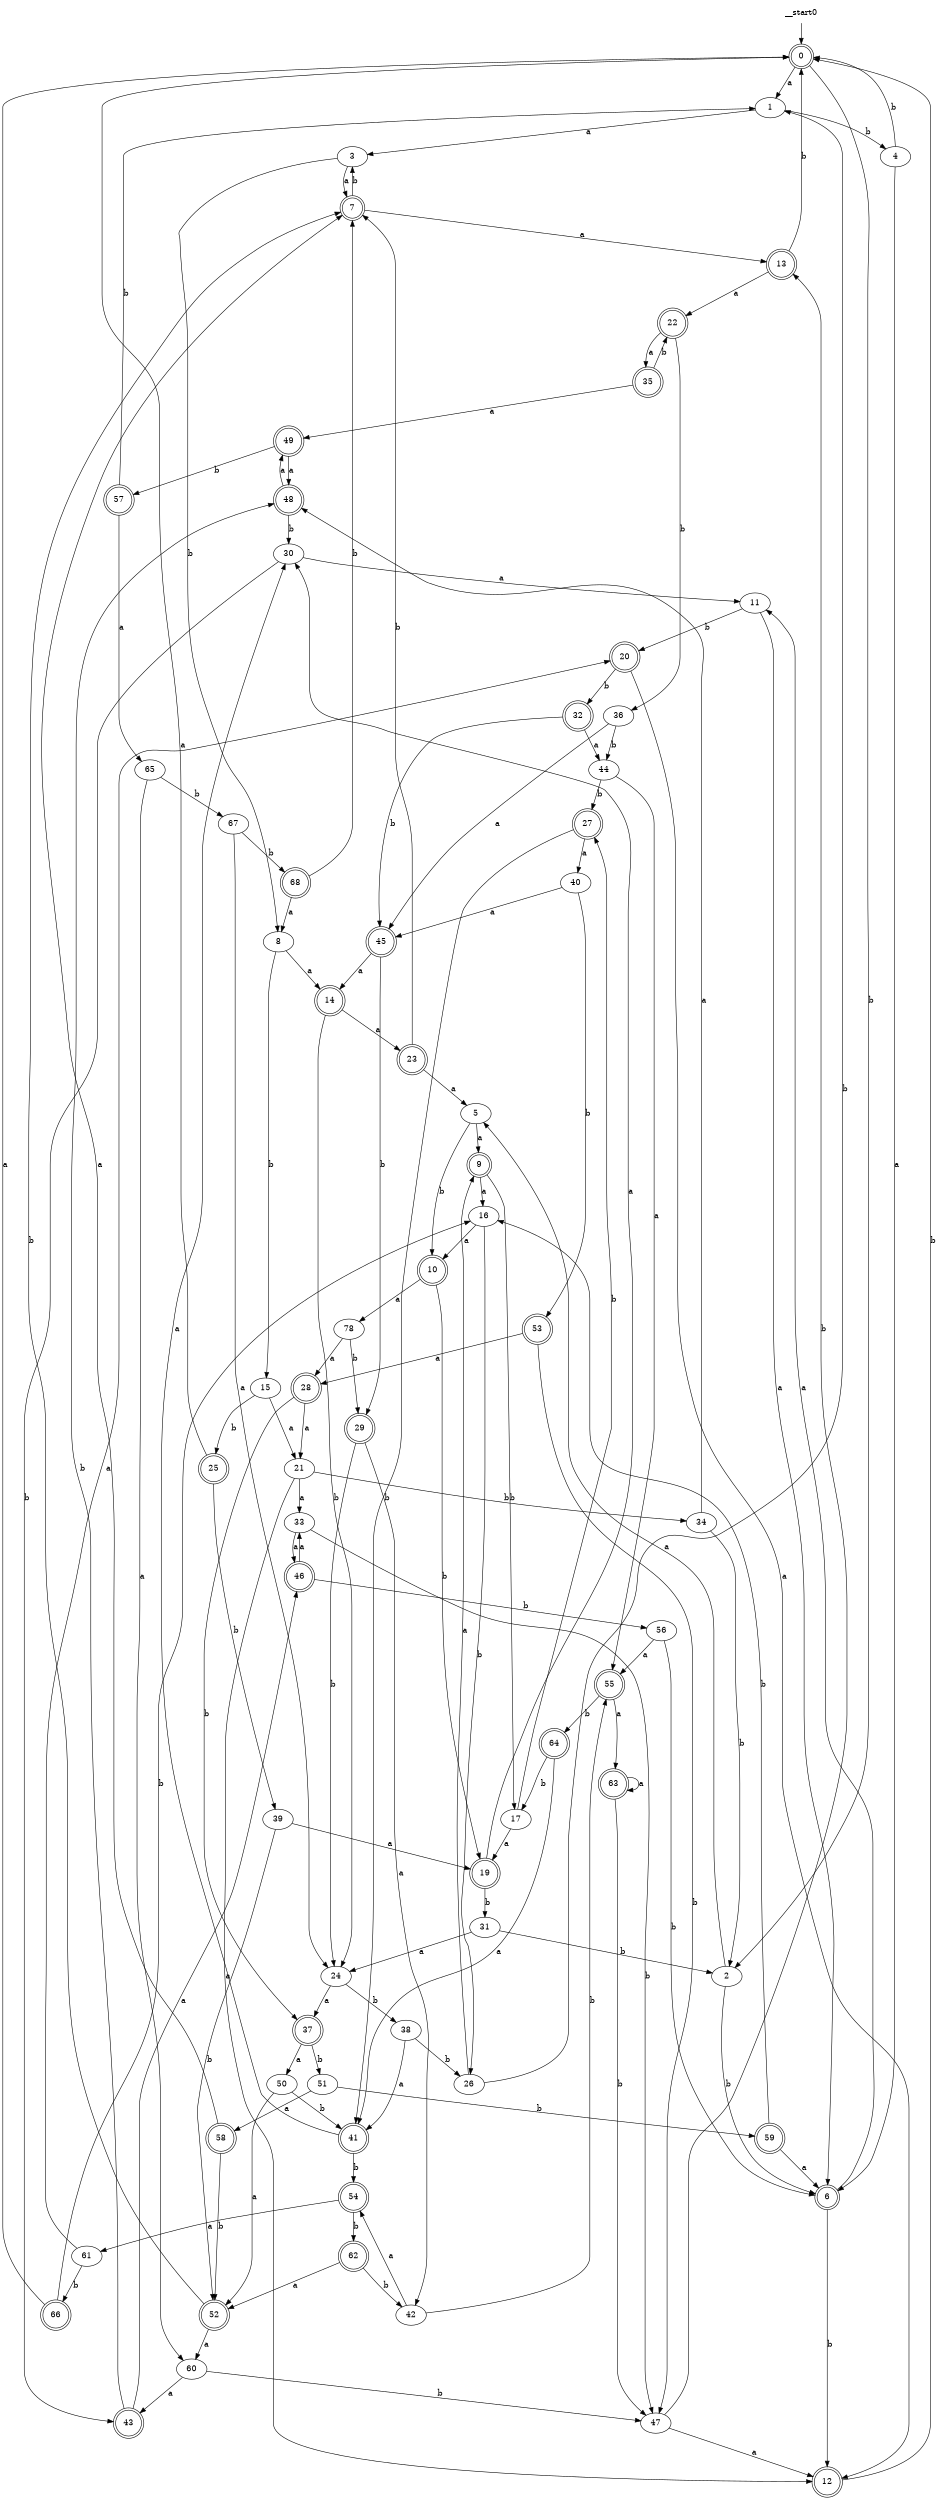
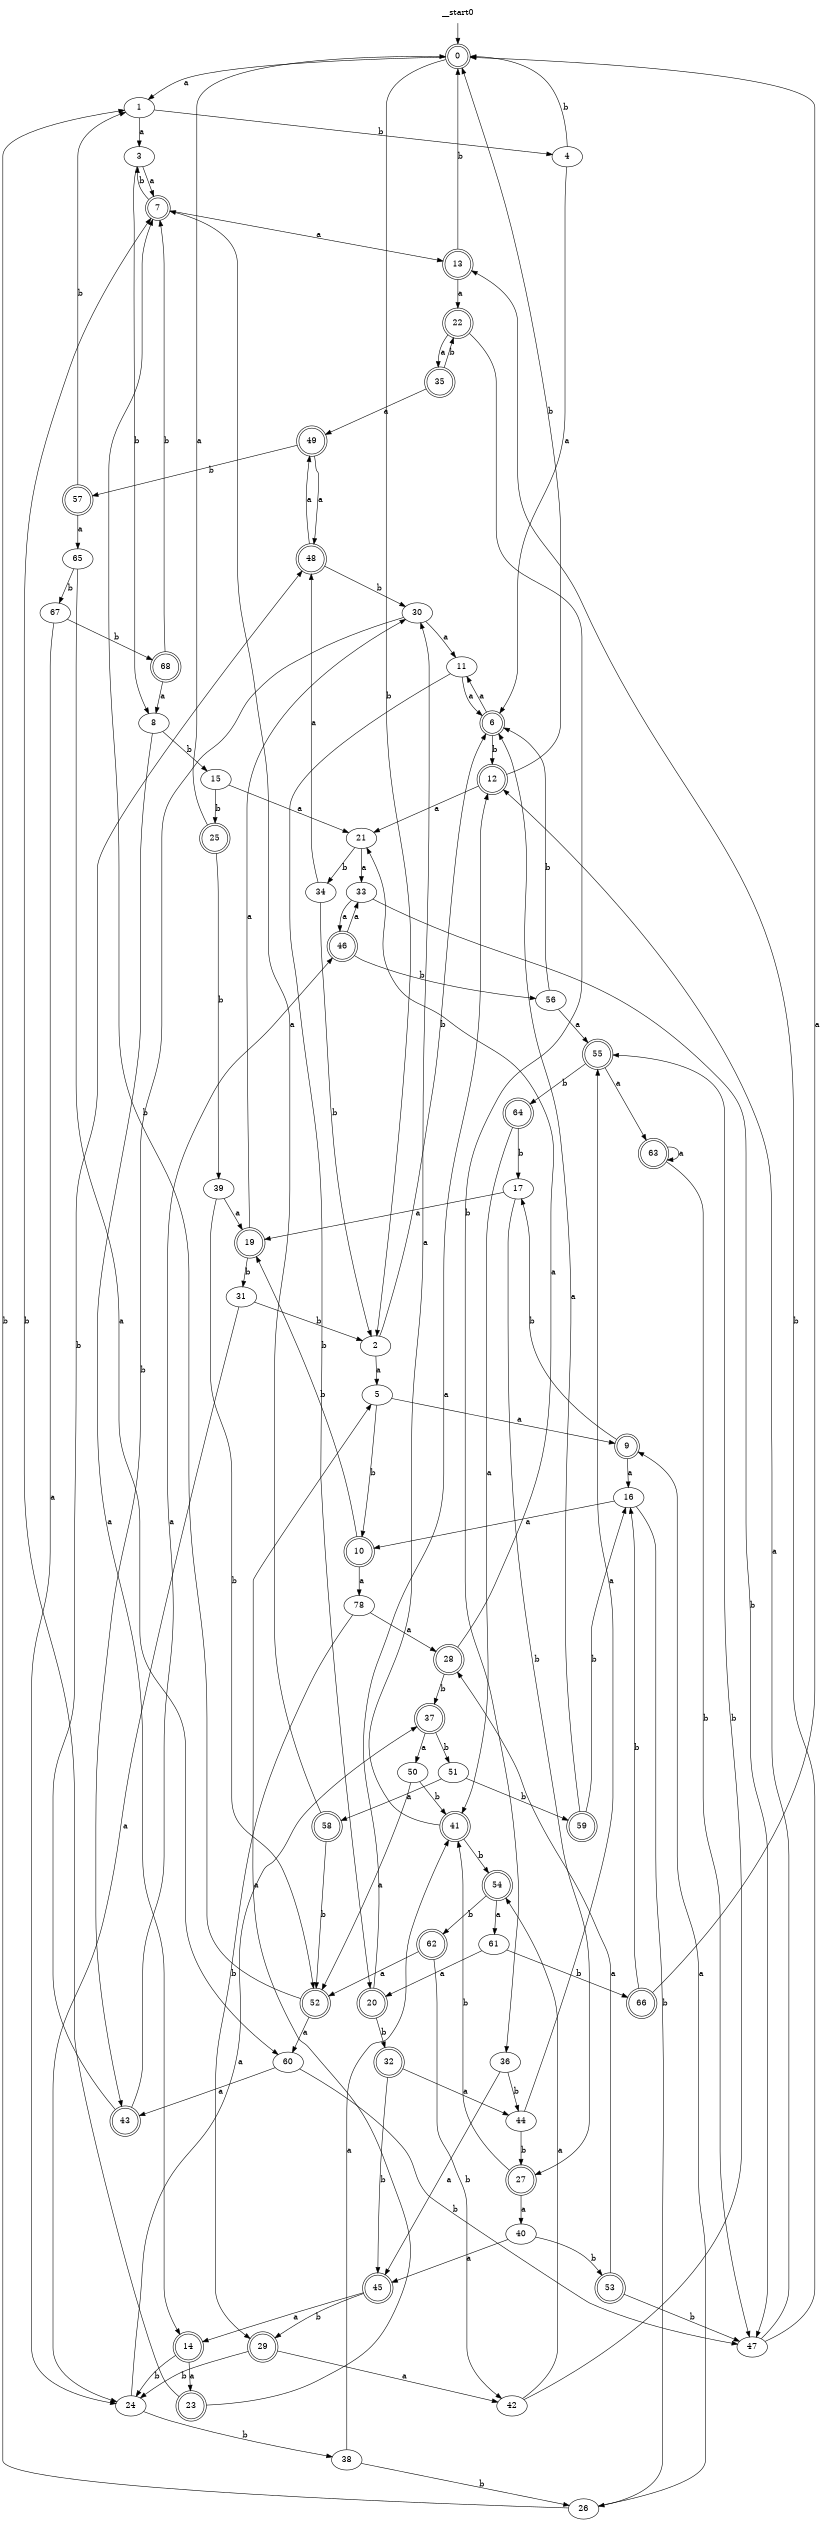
edge "21" -> "12": reversed
